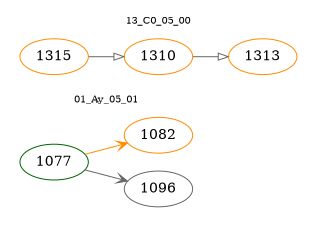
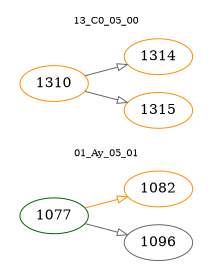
edge "1315" -> "1310": reversed
node "1313": label "1313" -> "1314"
edge "1077" -> "1082": arrowhead vee -> onormal
edge "1077" -> "1096": arrowhead vee -> onormal
